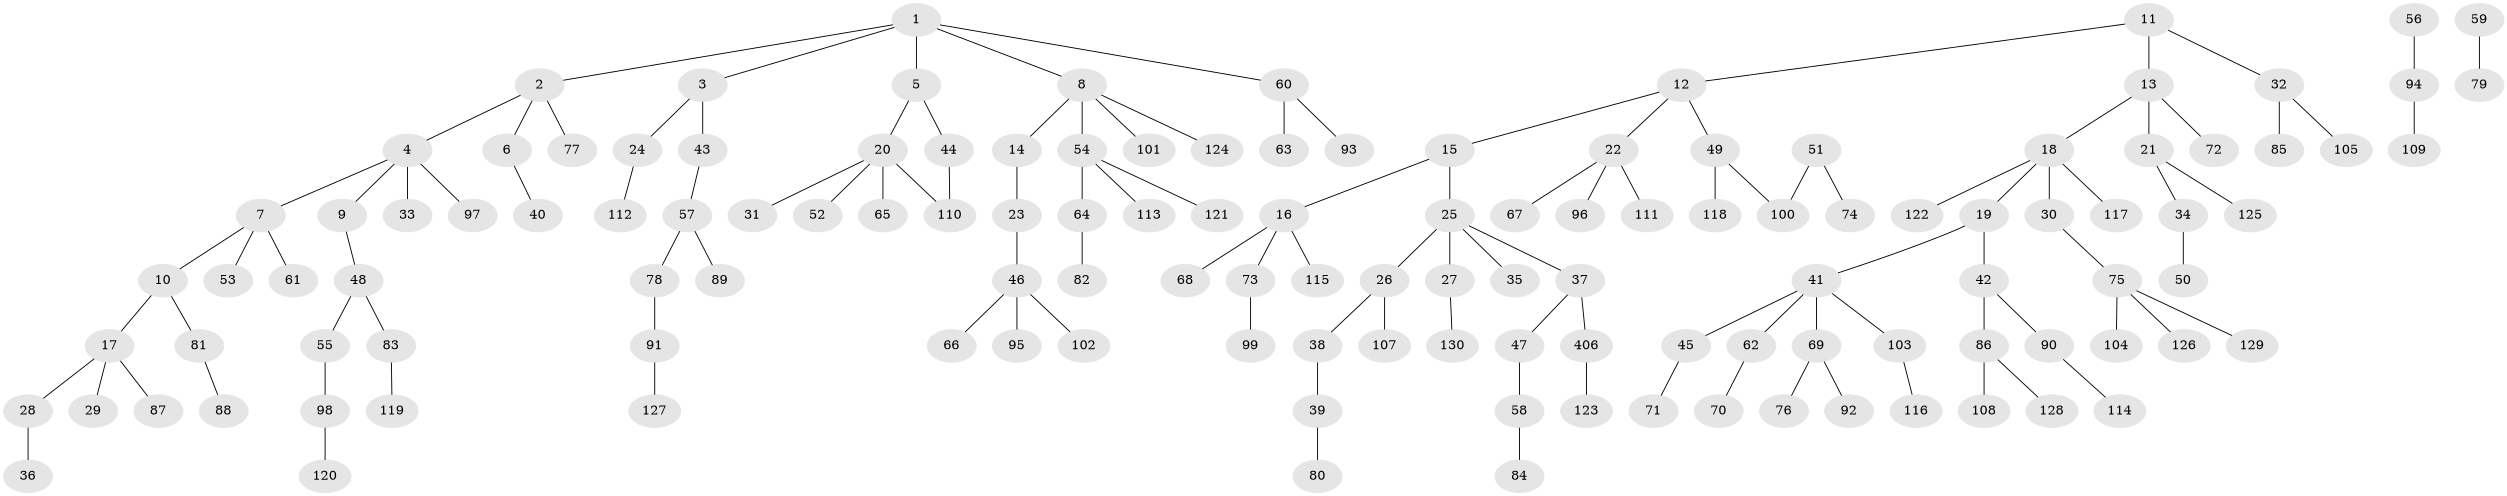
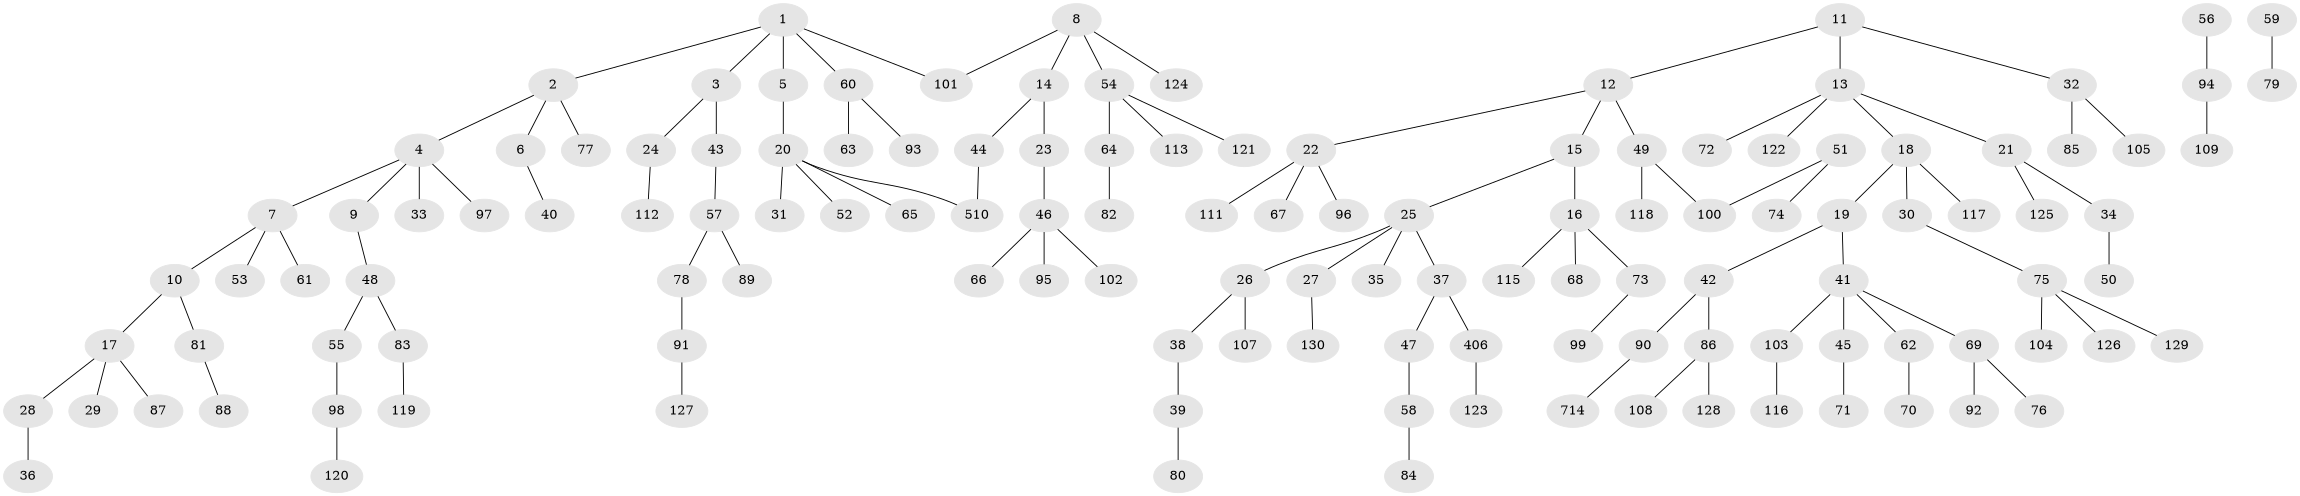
edge "1" -- "8": now "1" -- "101"
edge "5" -- "44": now "14" -- "44"
edge "18" -- "122": now "13" -- "122"
node "110": label "110" -> "510"
node "114": label "114" -> "714"
